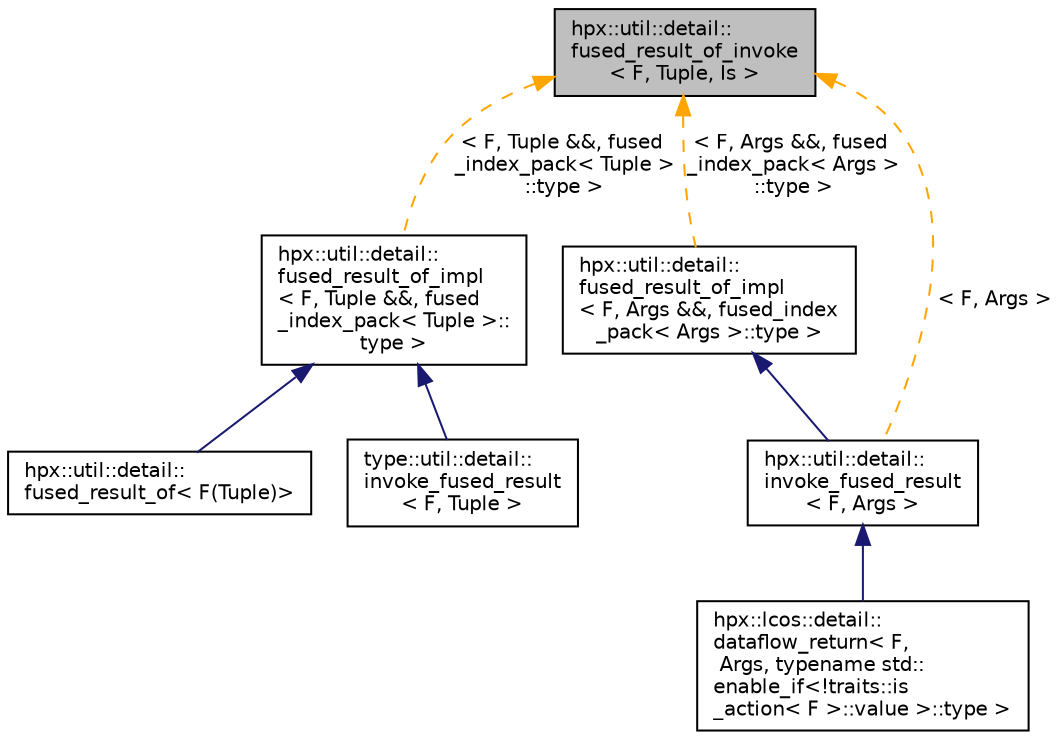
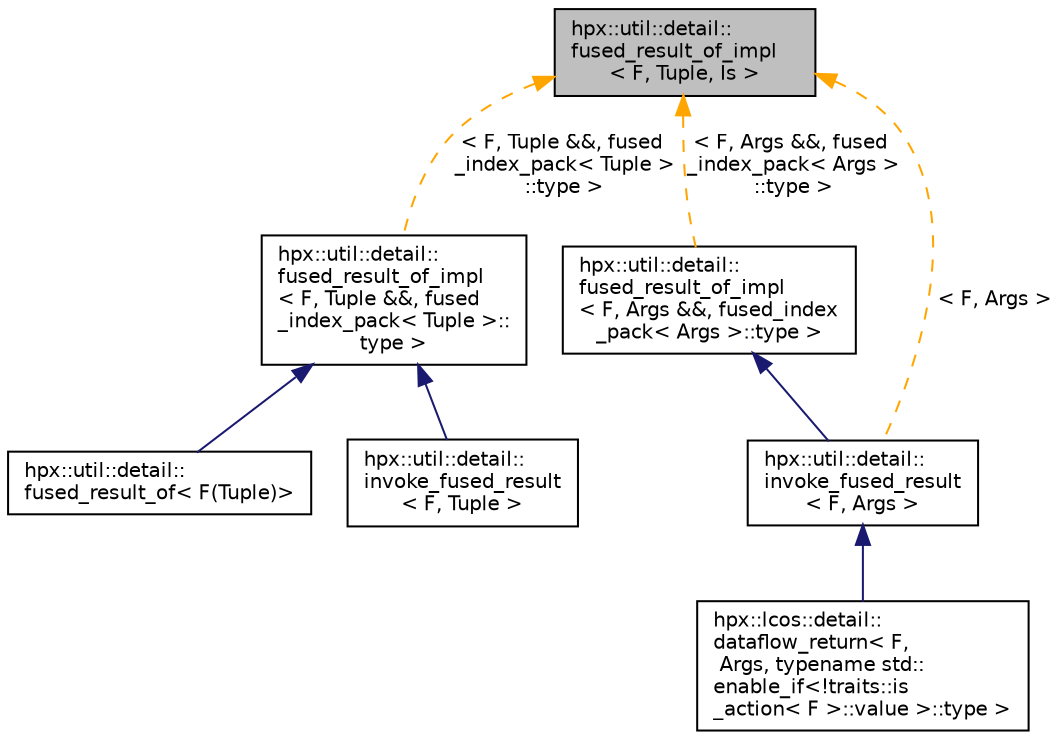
node "hpx::util::detail:: fused_result_of_invoke < F, Tuple, Is >": label "hpx::util::detail:: fused_result_of_invoke < F, Tuple, Is >" -> "hpx::util::detail:: fused_result_of_impl < F, Tuple, Is >"
node "type::util::detail:: invoke_fused_result < F, Tuple >": label "type::util::detail:: invoke_fused_result < F, Tuple >" -> "hpx::util::detail:: invoke_fused_result < F, Tuple >"
